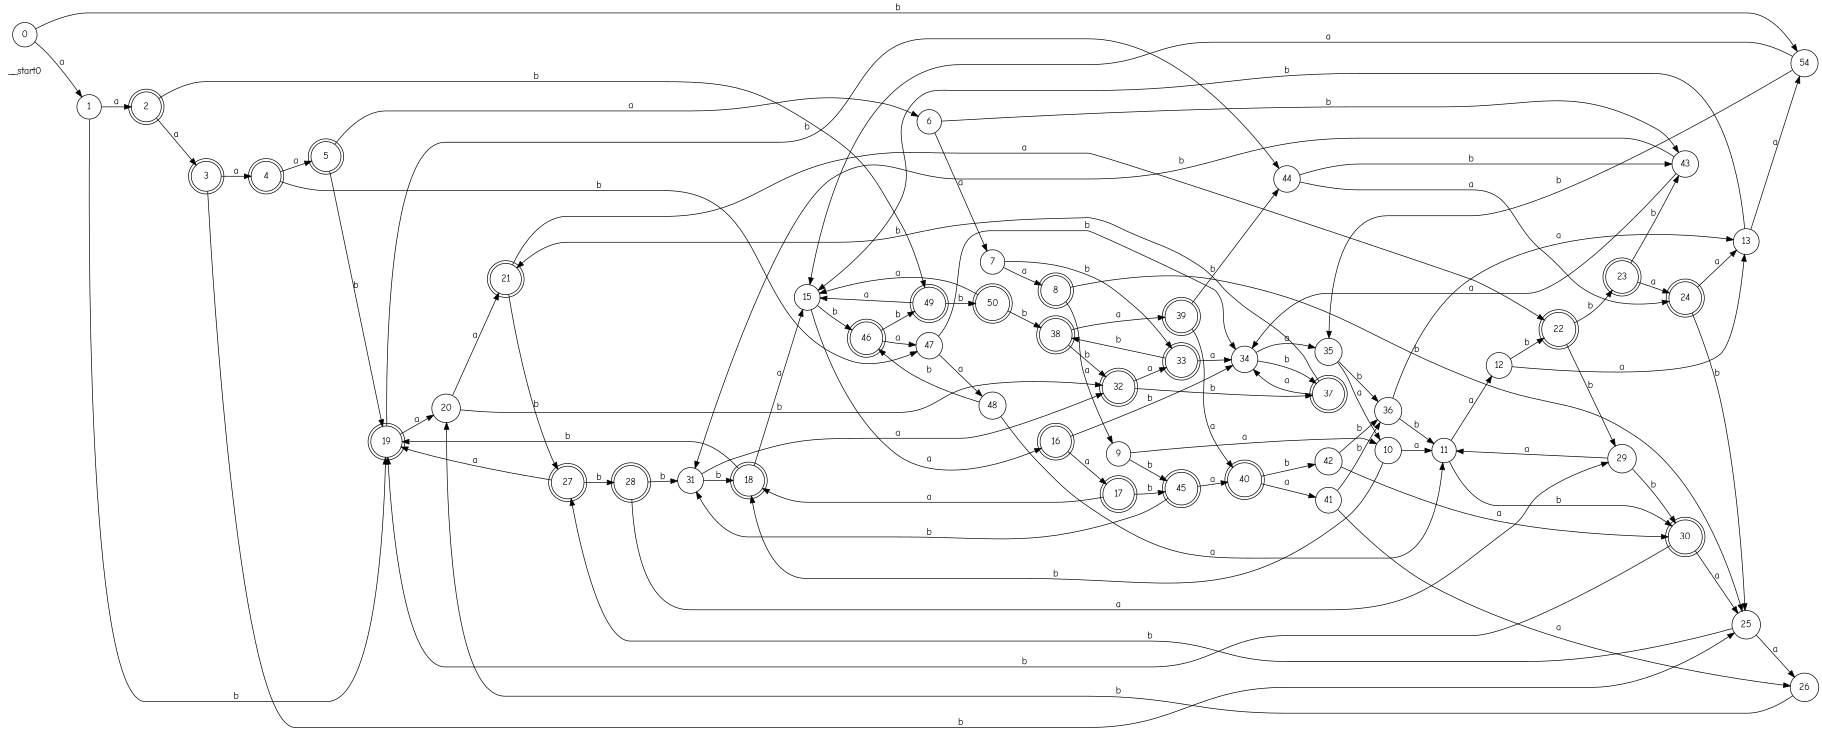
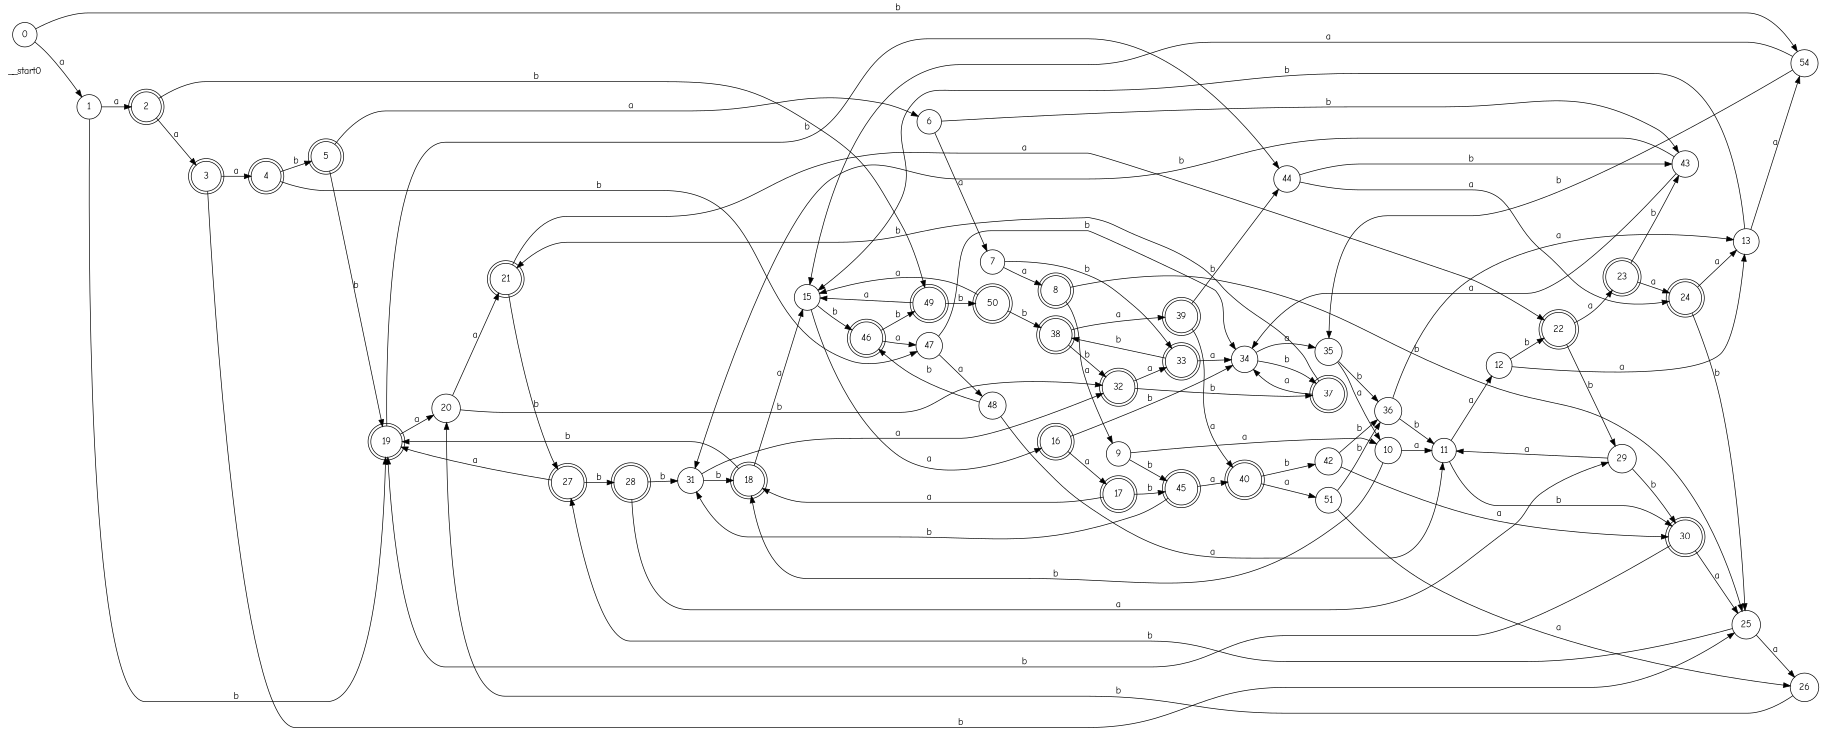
edge "4" -> "5": label "a" -> "b"
edge "22" -> "23": label "b" -> "a"
node "41": label "41" -> "51"
